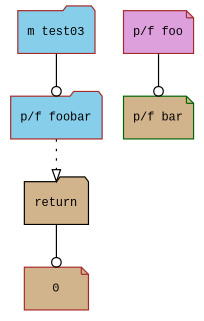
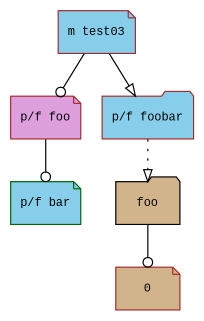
node "m test03": shape folder -> note
edge "m test03" -> "p/f foobar": arrowhead odot -> onormal
edge "m test03" -> "p/f foo": added
node "p/f bar": fillcolor tan -> skyblue
node "return": label "return" -> "foo"
